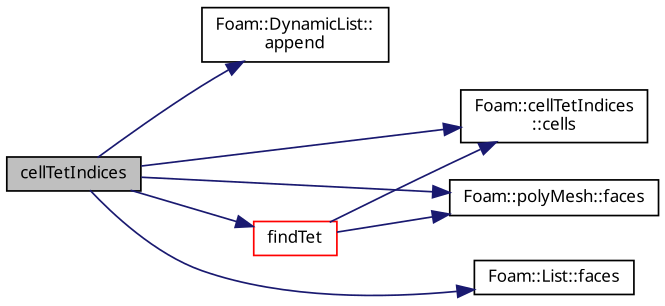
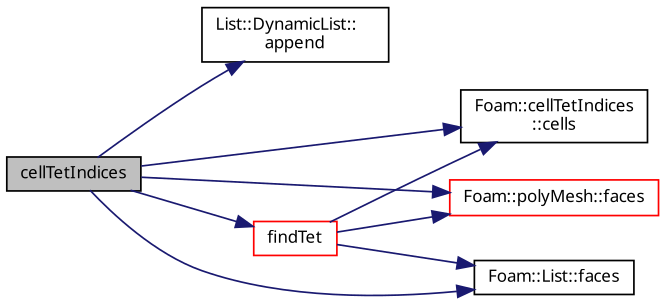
node "Foam::DynamicList:: append": label "Foam::DynamicList:: append" -> "List::DynamicList:: append"
node "Foam::polyMesh::faces": color black -> red
edge "findTet" -> "Foam::List::faces": added
